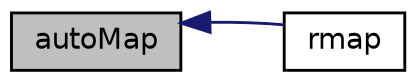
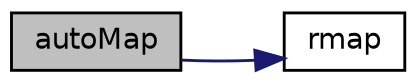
edge "rmap" -> "autoMap": reversed
